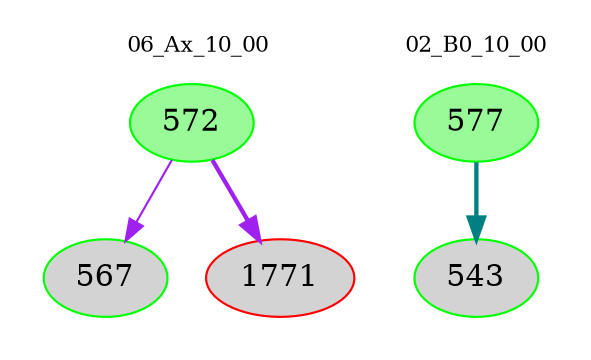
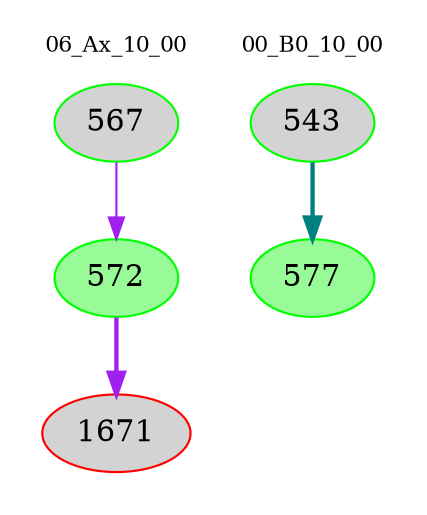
cluster "02_B0_10_00": label "02_B0_10_00" -> "00_B0_10_00"
edge "577" -> "543": reversed
edge "572" -> "567": reversed
node "1771": label "1771" -> "1671"
